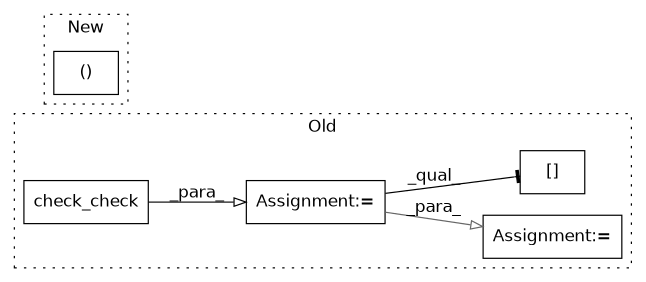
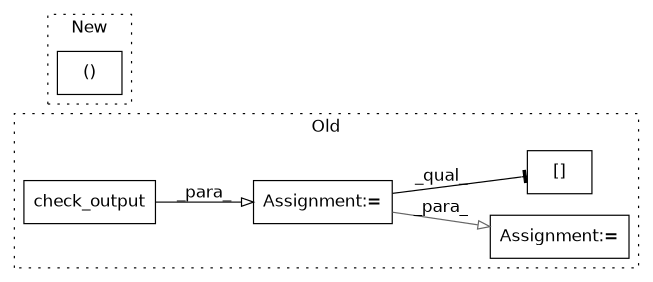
node "check_check": label "check_check" -> "check_output"
